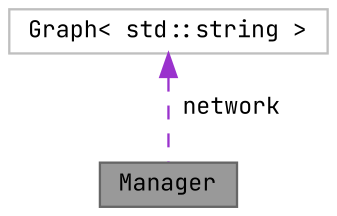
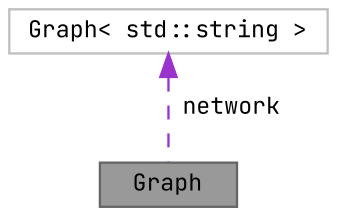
node "Manager": label "Manager" -> "Graph"
